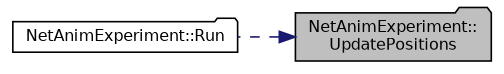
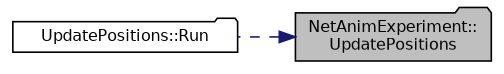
node "NetAnimExperiment::Run": label "NetAnimExperiment::Run" -> "UpdatePositions::Run"
